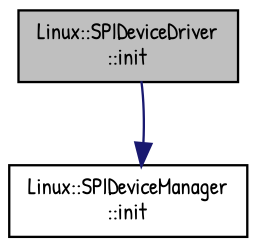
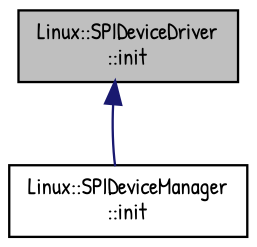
edge "Linux::SPIDeviceDriver ::init" -> "Linux::SPIDeviceManager ::init": reversed
